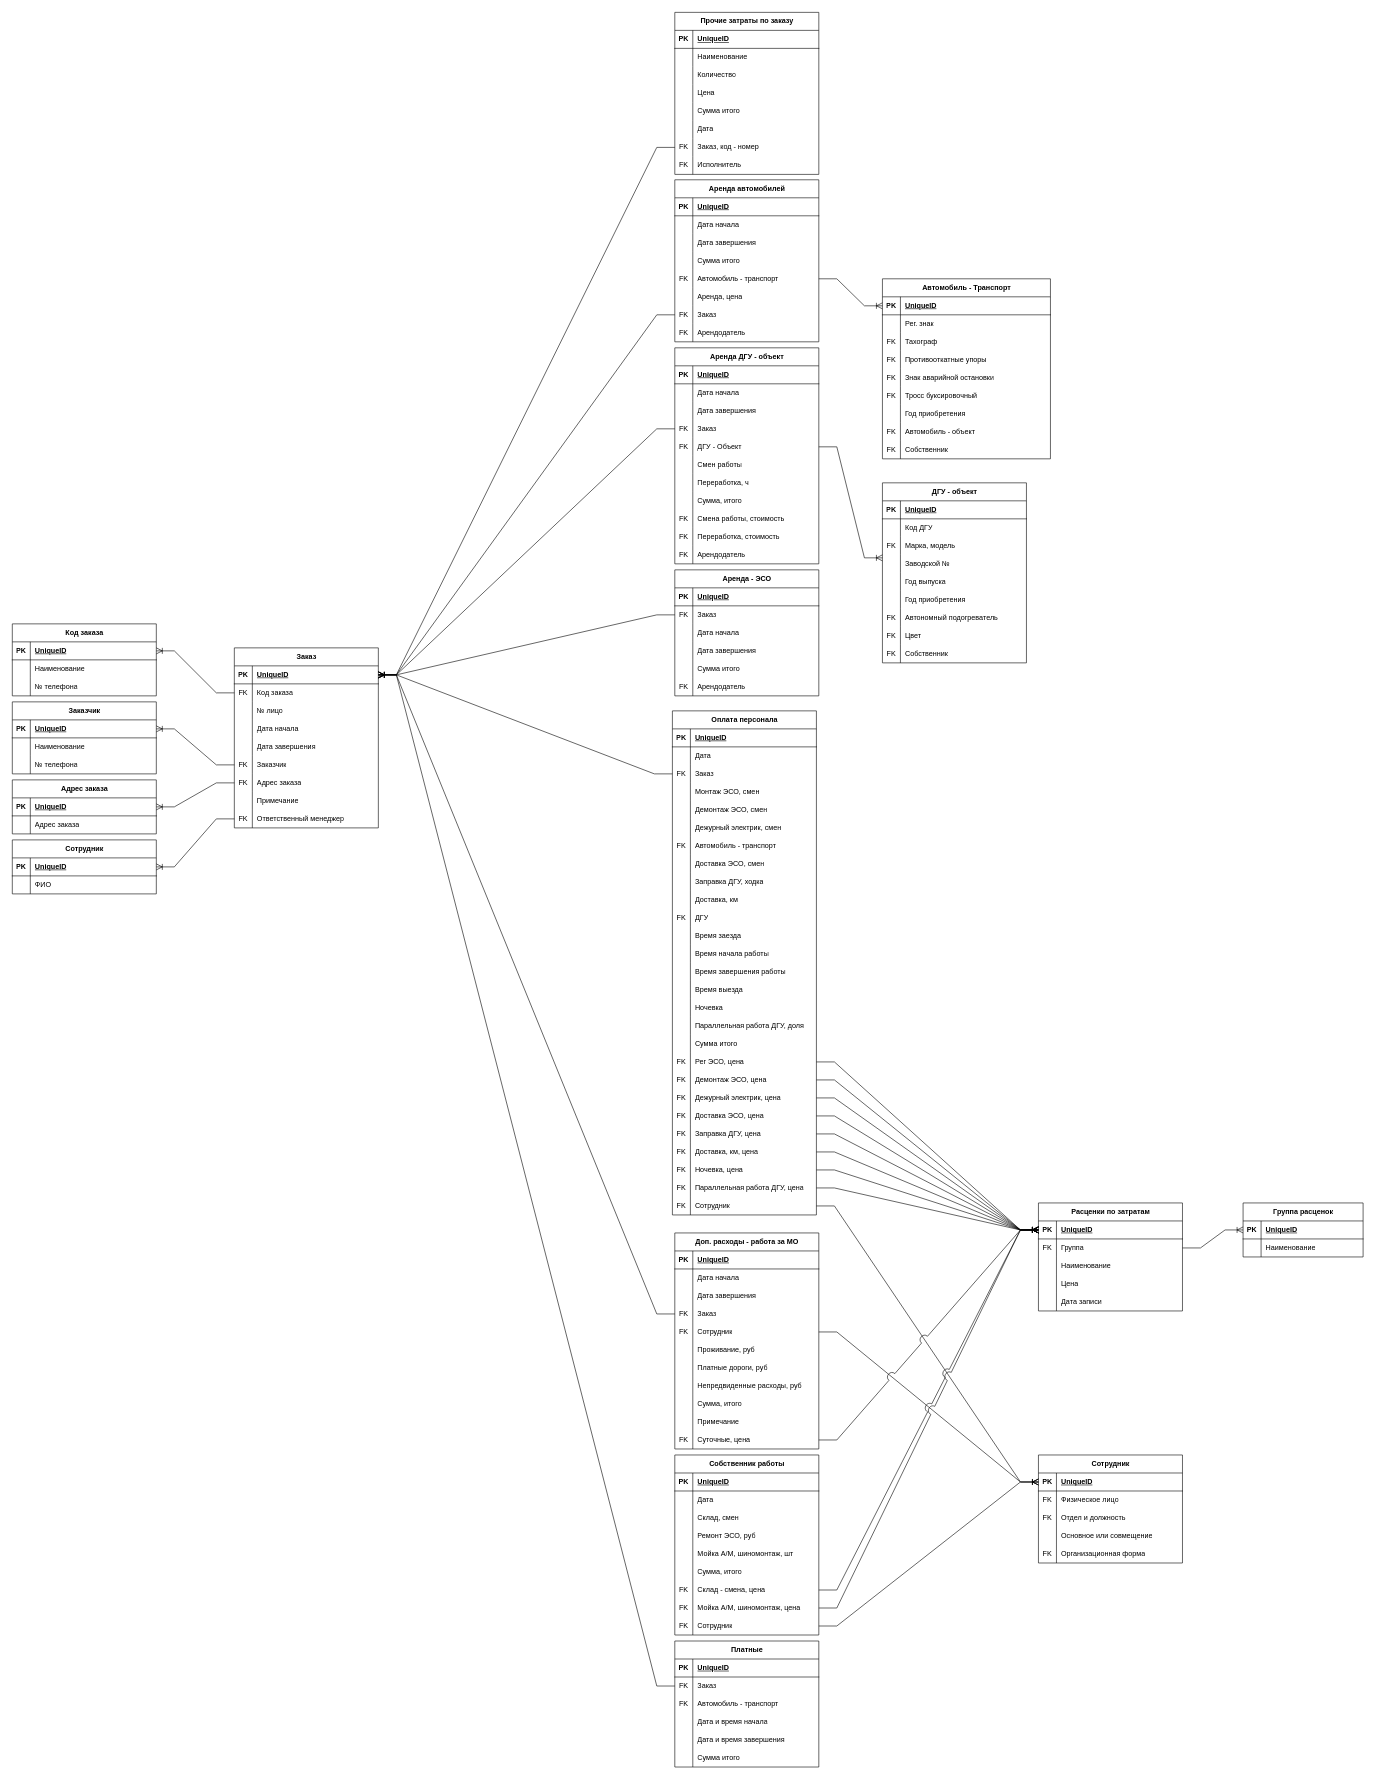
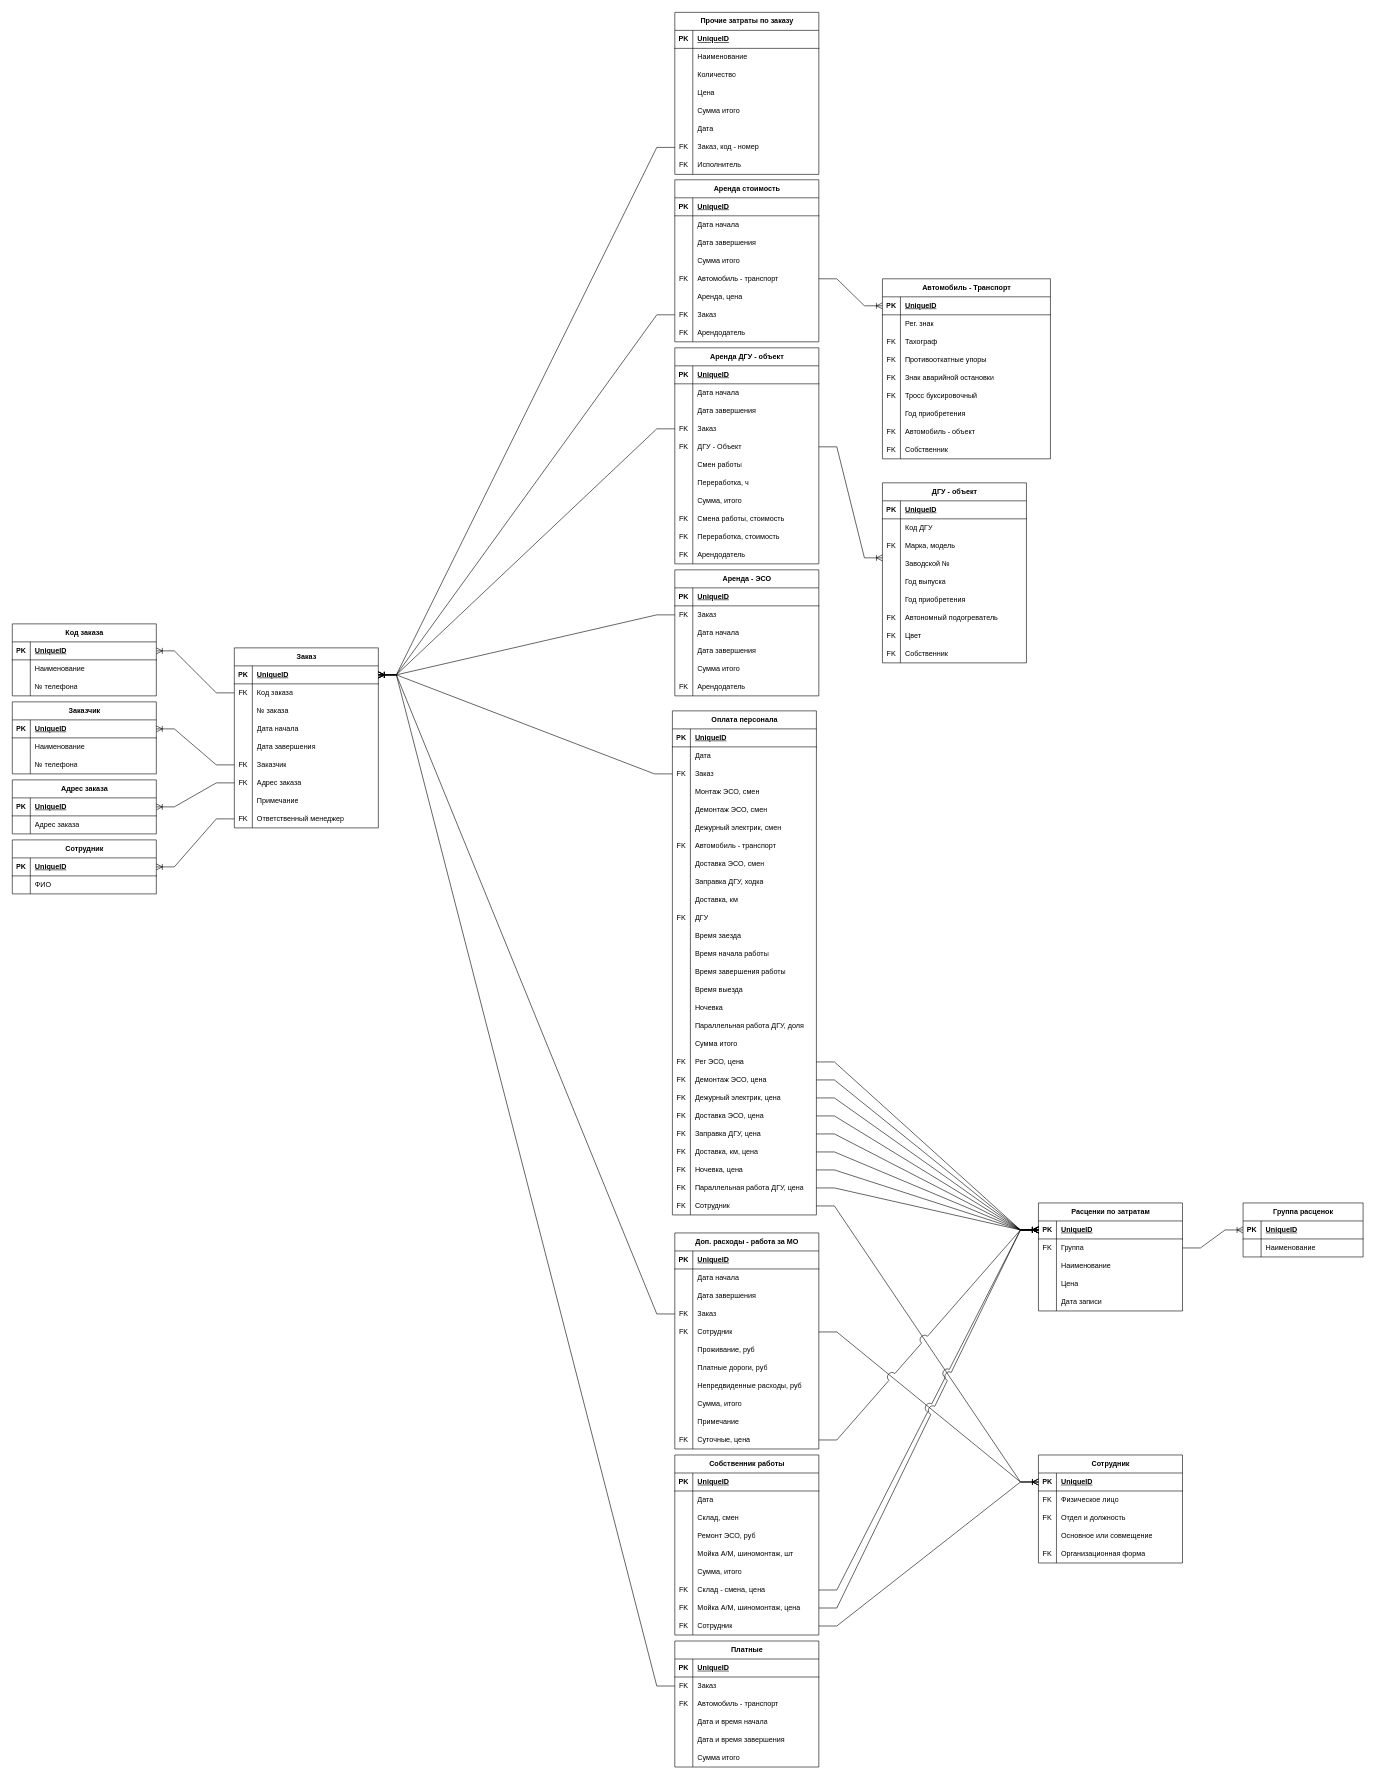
node "Аренда автомобилей": label "Аренда автомобилей" -> "Аренда стоимость"
node "№ лицо": label "№ лицо" -> "№ заказа"
